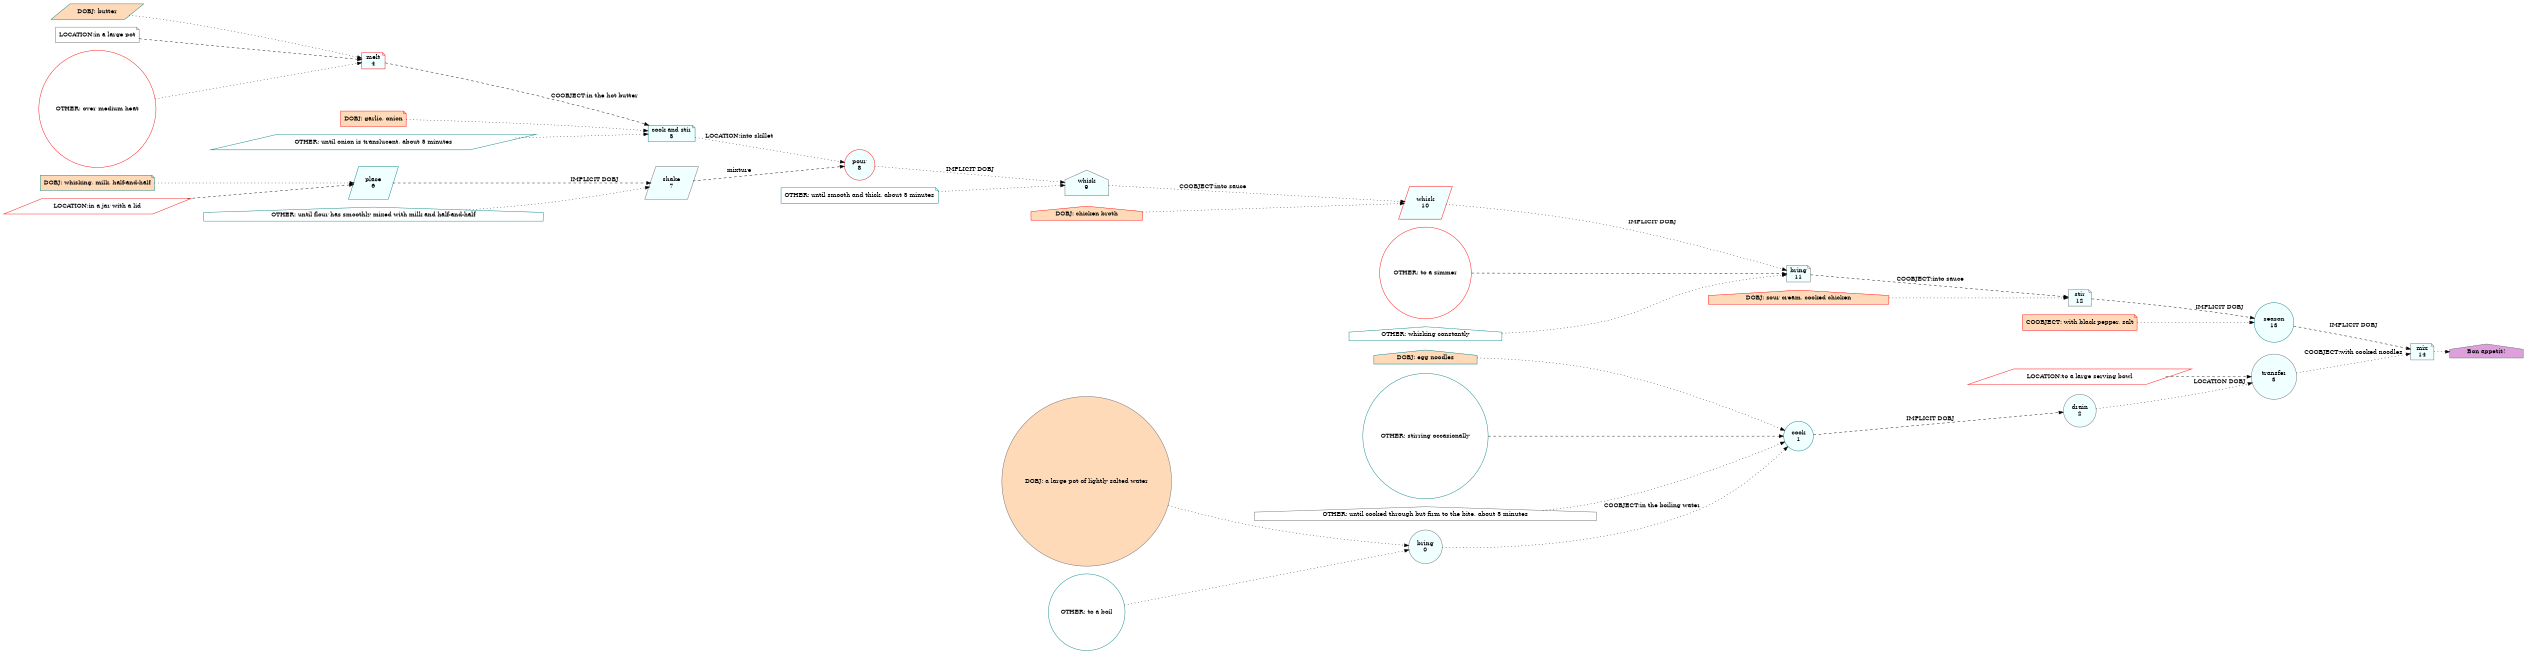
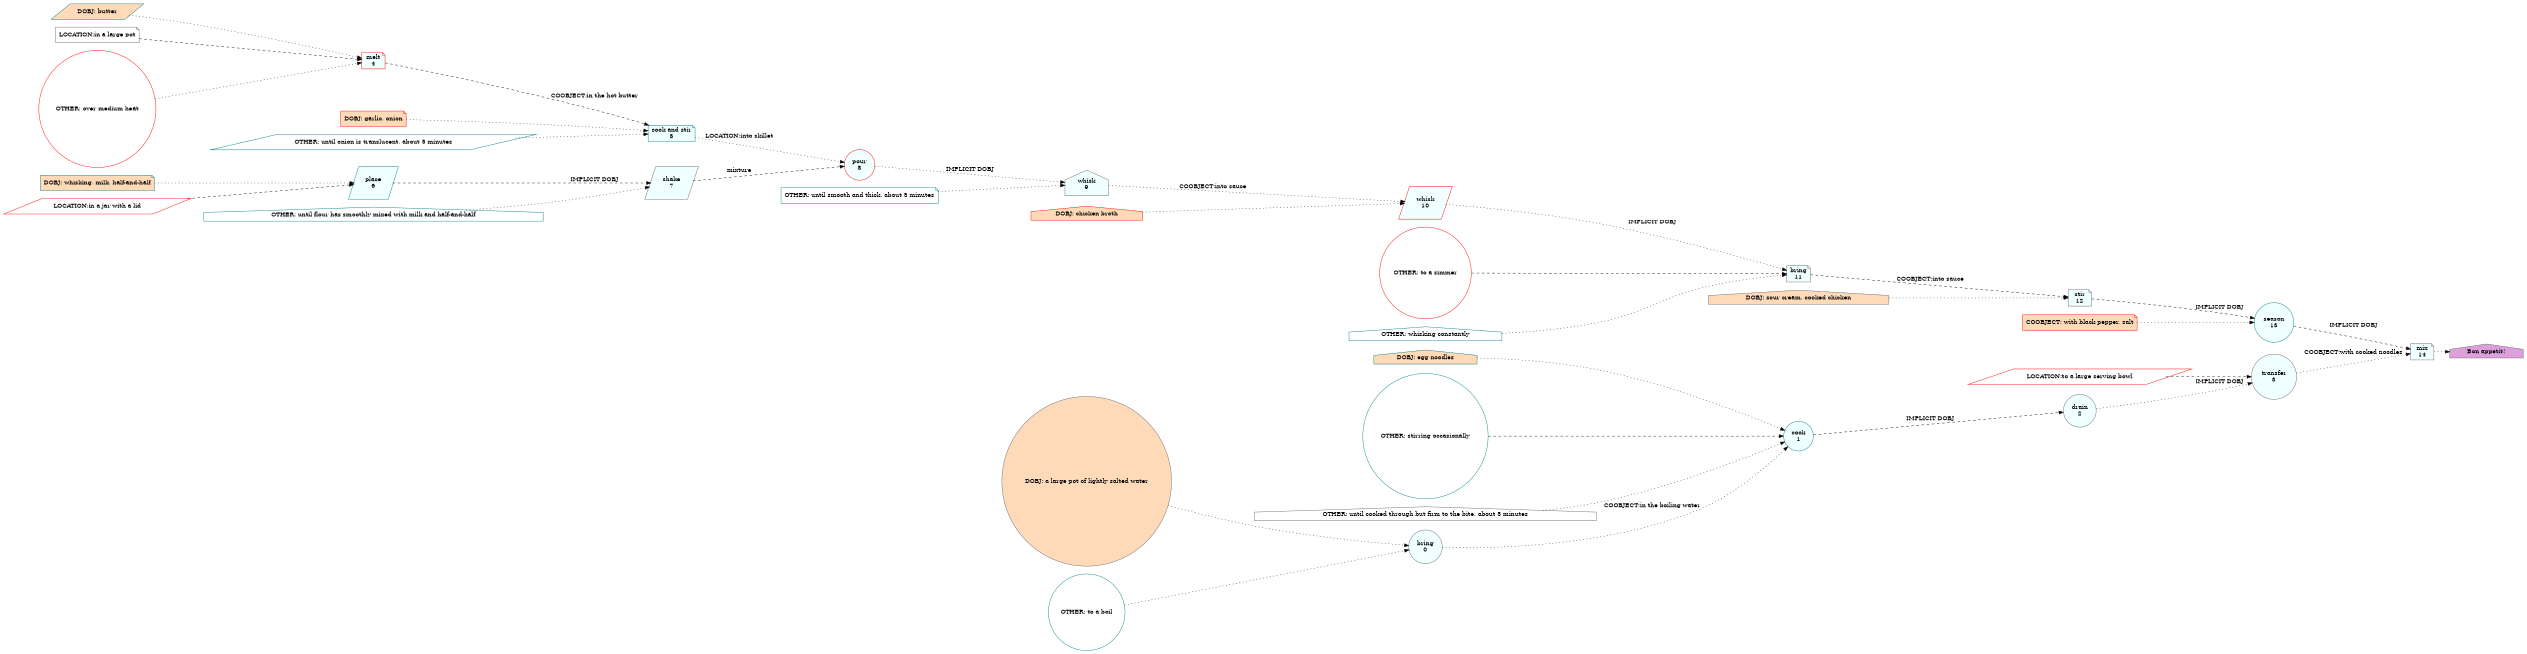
node "DOBJ: sour cream, cooked chicken": color red -> gray40
edge "drain 2" -> "transfer 3": label "LOCATION DOBJ" -> "IMPLICIT DOBJ"
